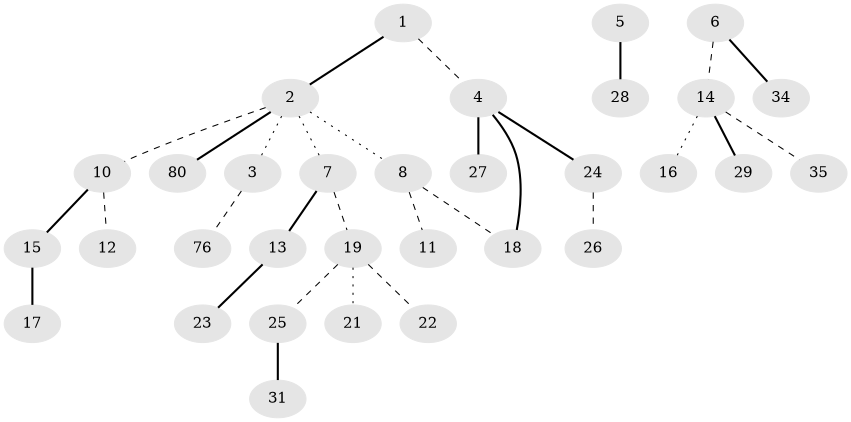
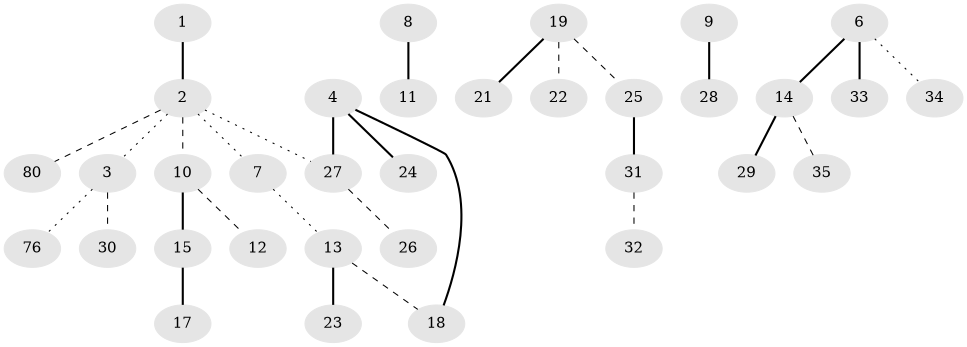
node "5": label "5" -> "9"
edge "1" -- "4": removed
edge "6" -- "14": style dashed -> bold
edge "6" -- "34": style bold -> dotted
node "33": added
edge "2" -- "80": style bold -> dashed
edge "2" -- "8": now "2" -- "27"
node "16": removed
edge "3" -- "76": style dashed -> dotted
edge "7" -- "13": style bold -> dotted
edge "7" -- "19": removed
edge "8" -- "11": style dashed -> bold
edge "8" -- "18": now "13" -- "18"
edge "24" -- "26": now "27" -- "26"
node "30": added
node "32": added
edge "19" -- "21": style dotted -> bold
